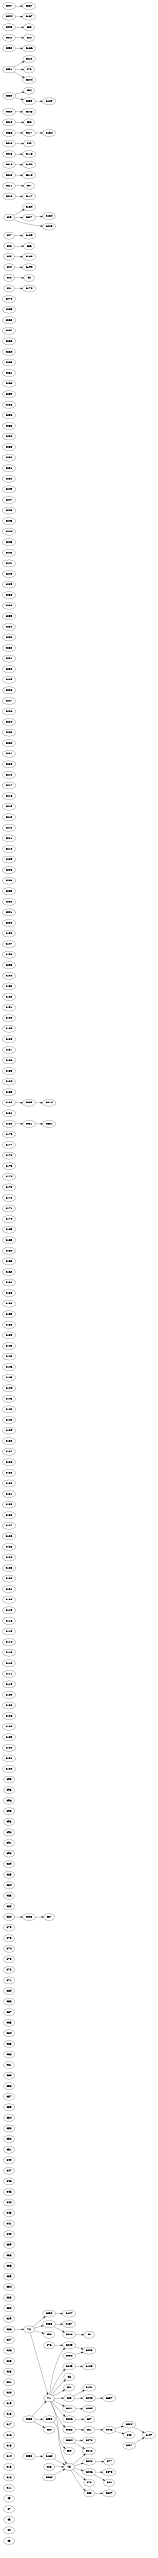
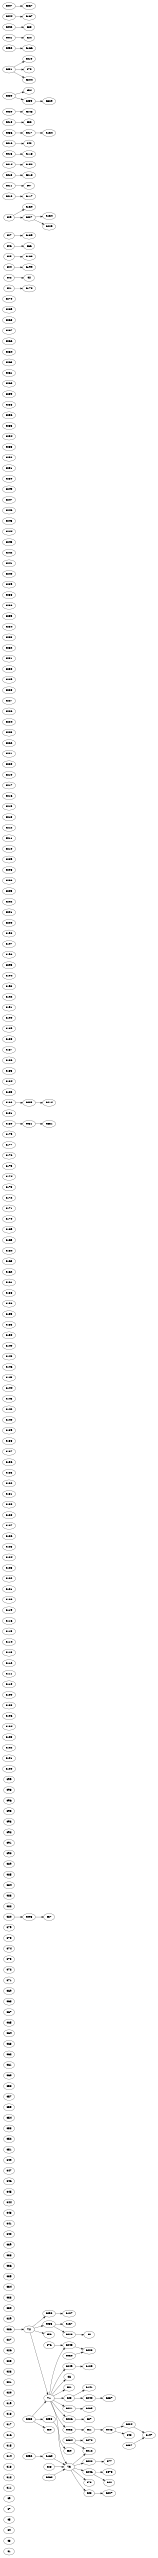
node "c129": label "c129" -> "c329"
edge "co9" -> "c225": now "co27" -> "c225"
node "c1": added
